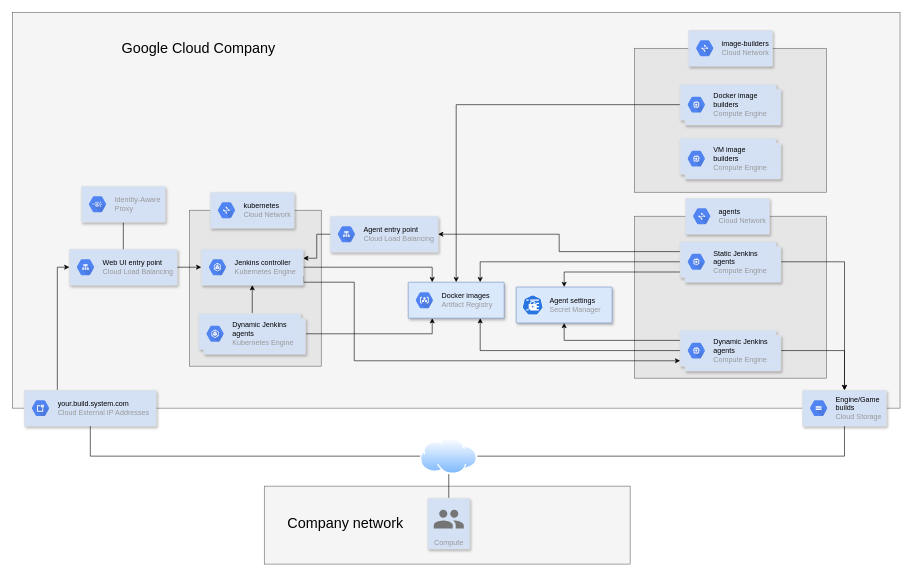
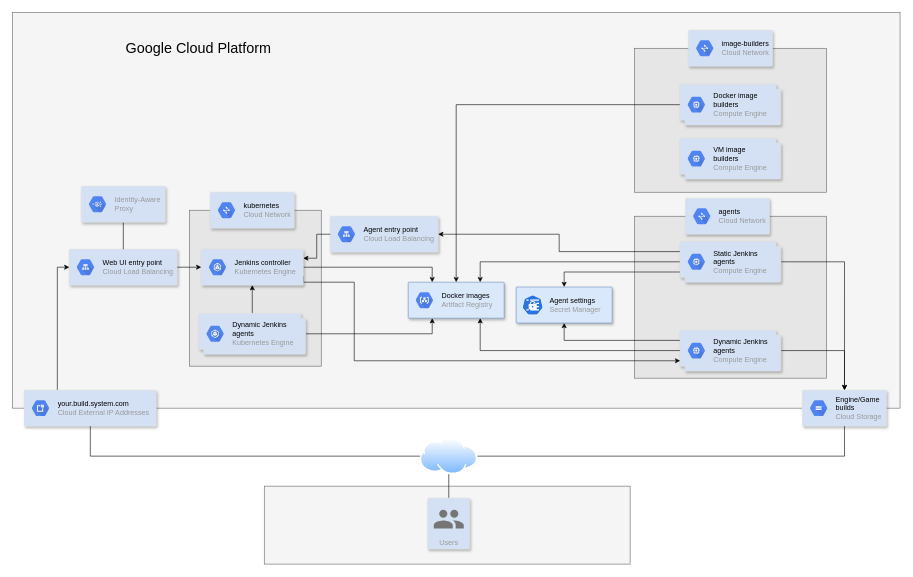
node "Google Cloud Company": label "Google Cloud Company" -> "Google Cloud Platform"
node "Company network": removed
node "Compute": label "Compute" -> "Users"
